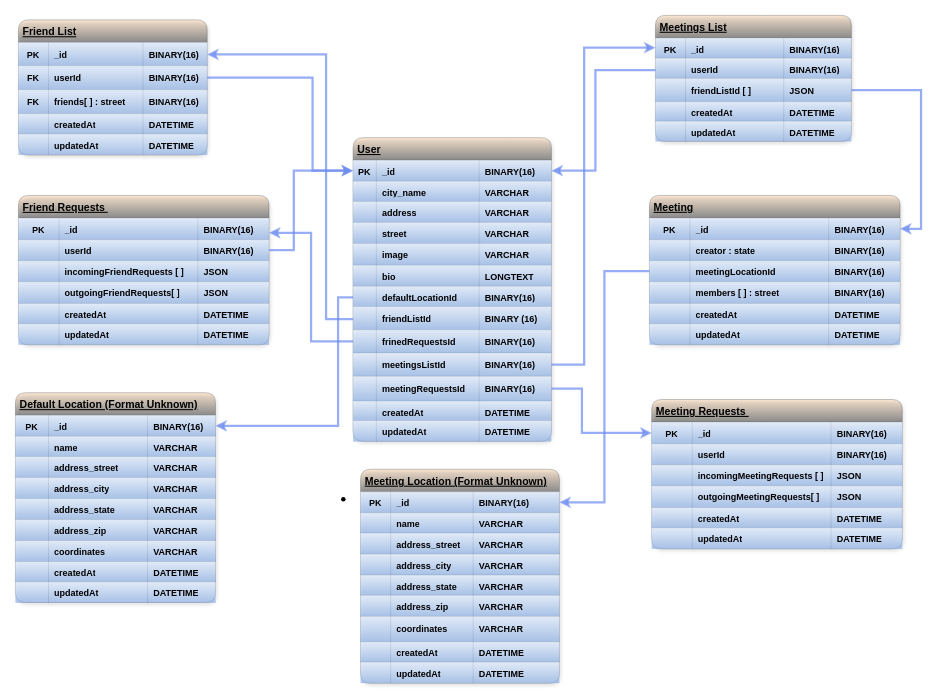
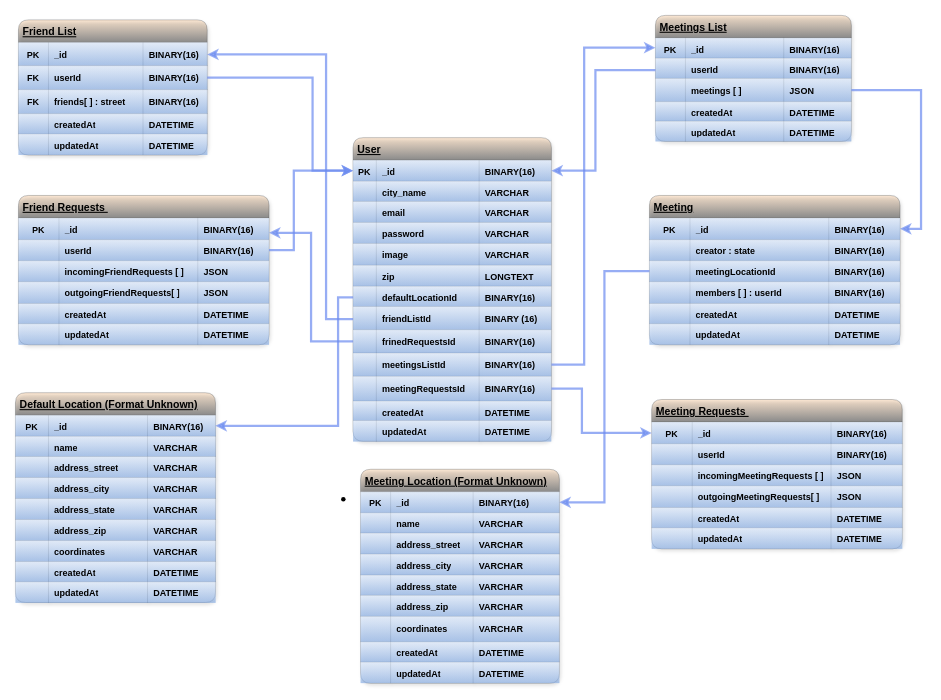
node "friendListId [ ]": label "friendListId [ ]" -> "meetings [ ]"
node "address": label "address" -> "email"
node "street": label "street" -> "password"
node "bio": label "bio" -> "zip"
node "members [ ] : street": label "members [ ] : street" -> "members [ ] : userId"
